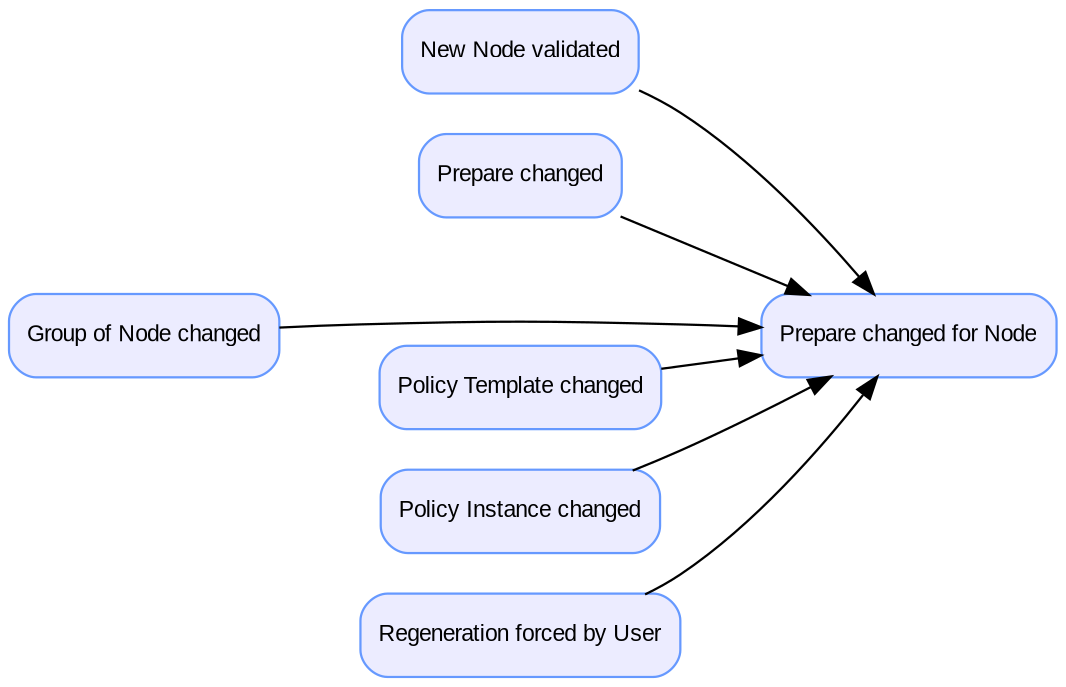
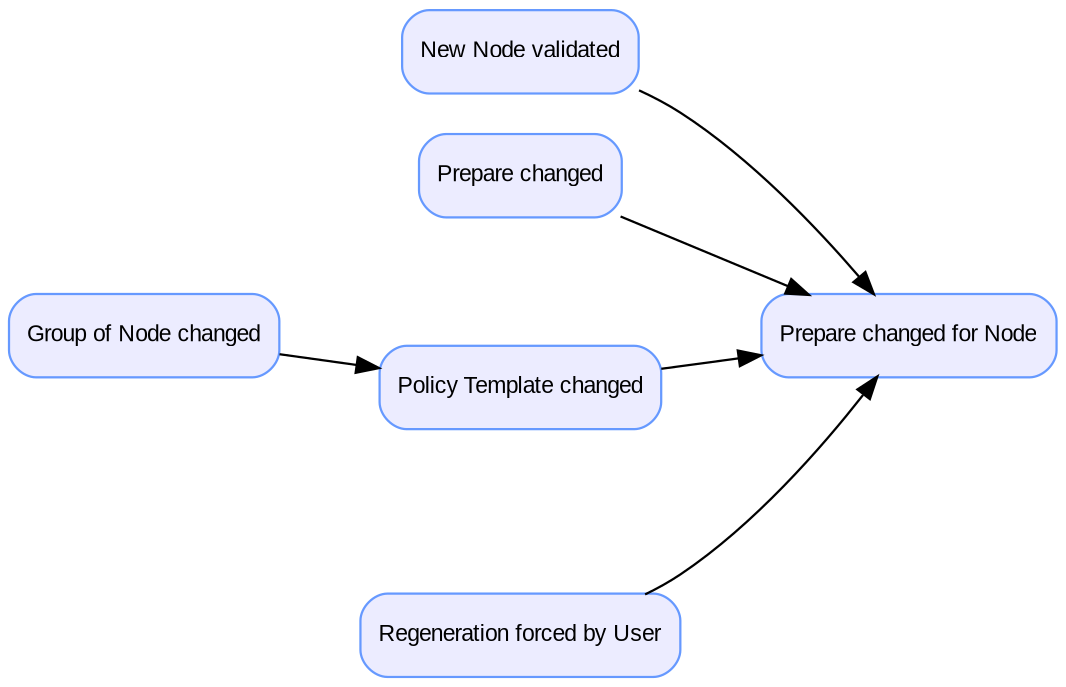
edge "Group of Node changed" -> "Prepare changed for Node": now "Group of Node changed" -> "Policy Template changed"
node "Policy Instance changed": removed
